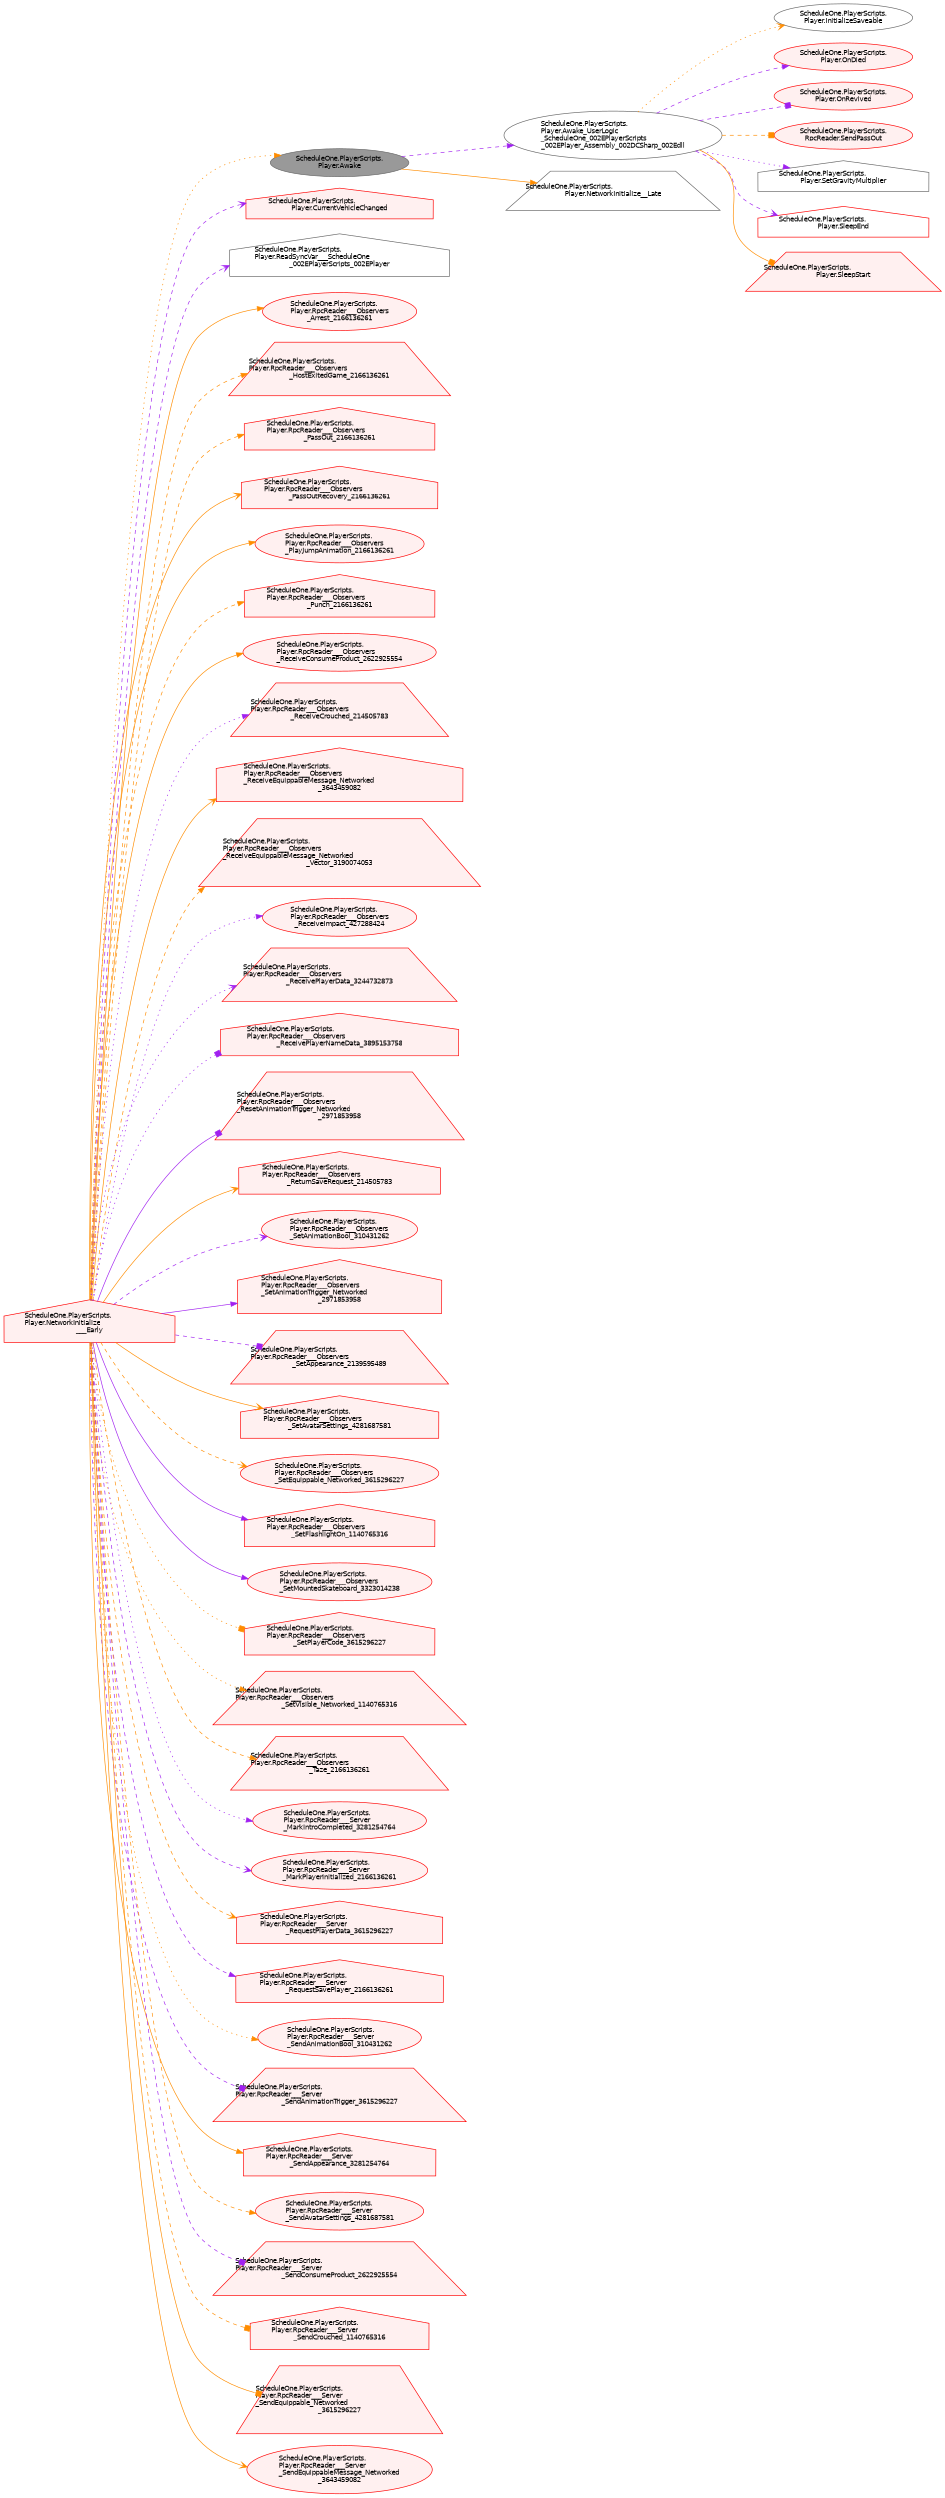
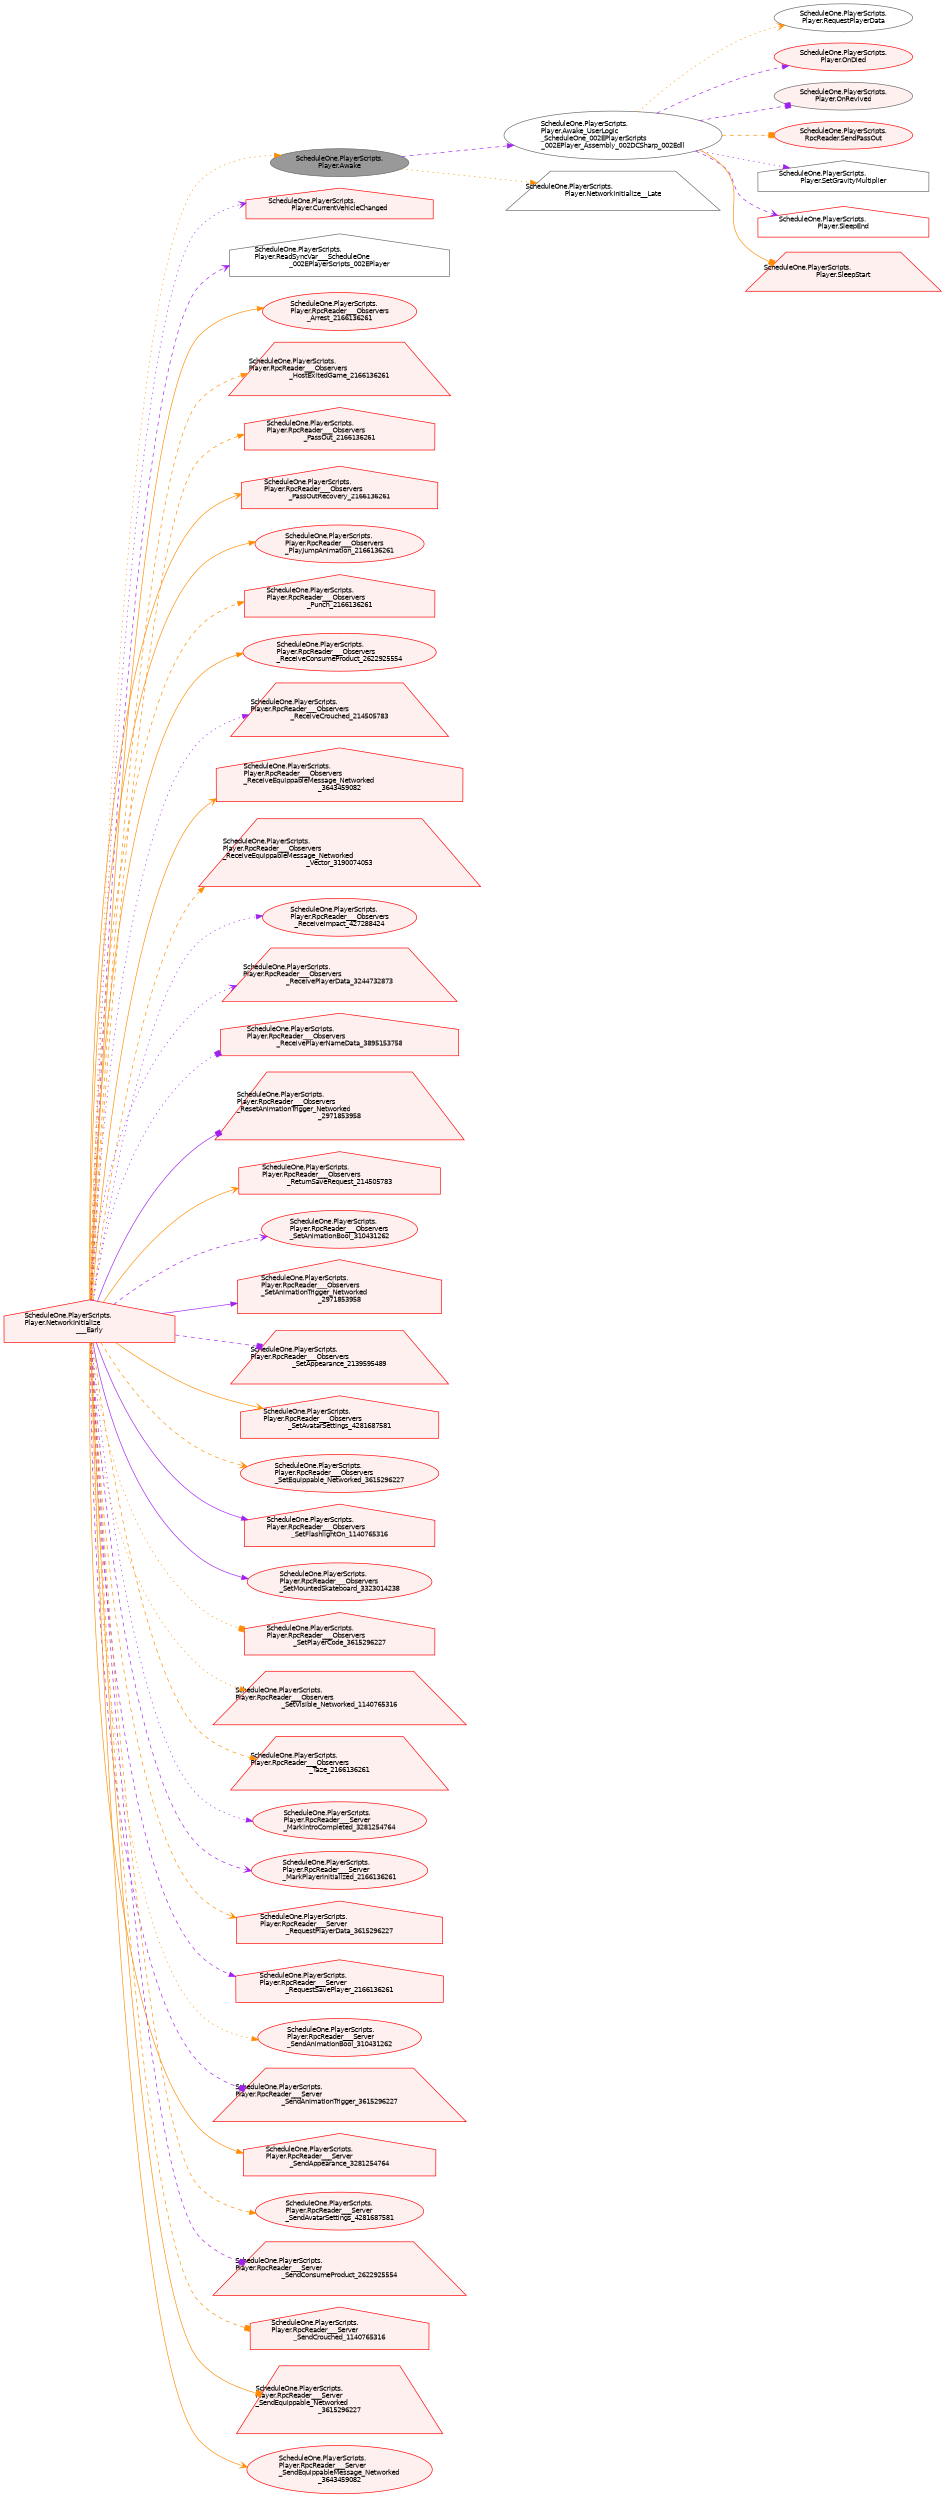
node "ScheduleOne.PlayerScripts. Player.InitializeSaveable": label "ScheduleOne.PlayerScripts. Player.InitializeSaveable" -> "ScheduleOne.PlayerScripts. Player.RequestPlayerData"
node "ScheduleOne.PlayerScripts. Player.OnRevived": color red -> grey40
edge "ScheduleOne.PlayerScripts. Player.Awake" -> "ScheduleOne.PlayerScripts. Player.NetworkInitialize__Late": style solid -> dotted
edge "ScheduleOne.PlayerScripts. Player.NetworkInitialize ___Early" -> "ScheduleOne.PlayerScripts. Player.CurrentVehicleChanged": style dashed -> dotted
